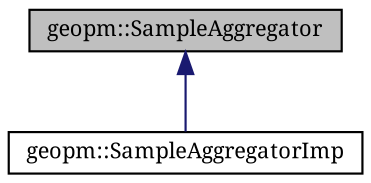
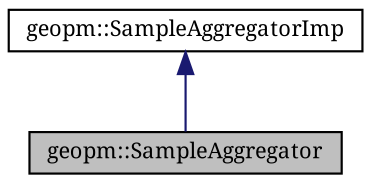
edge "geopm::SampleAggregatorImp" -> "geopm::SampleAggregator": reversed
